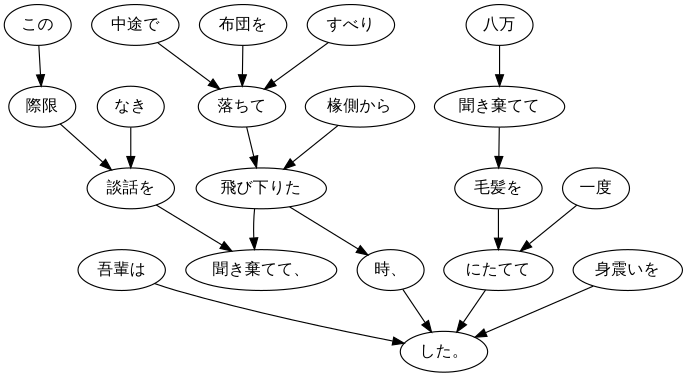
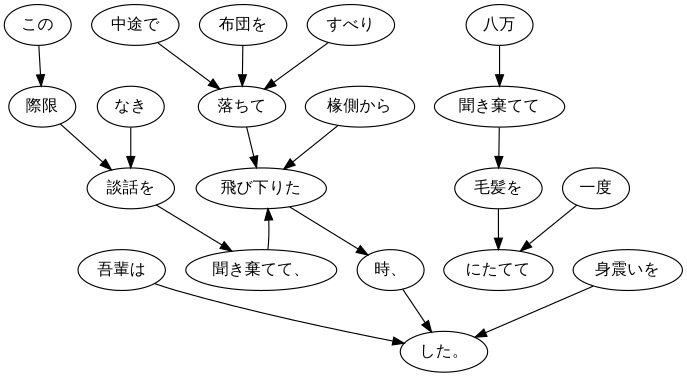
edge "飛び下りた" -> "聞き棄てて、": reversed
edge "にたてて" -> "した。": removed
